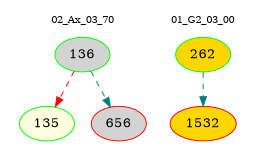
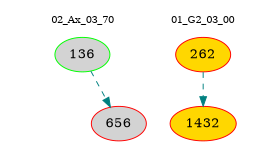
node "262": color green -> red
node "135": removed
node "1532": label "1532" -> "1432"
